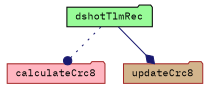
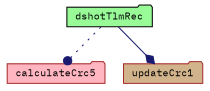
node "calculateCrc8": label "calculateCrc8" -> "calculateCrc5"
node "updateCrc8": label "updateCrc8" -> "updateCrc1"
